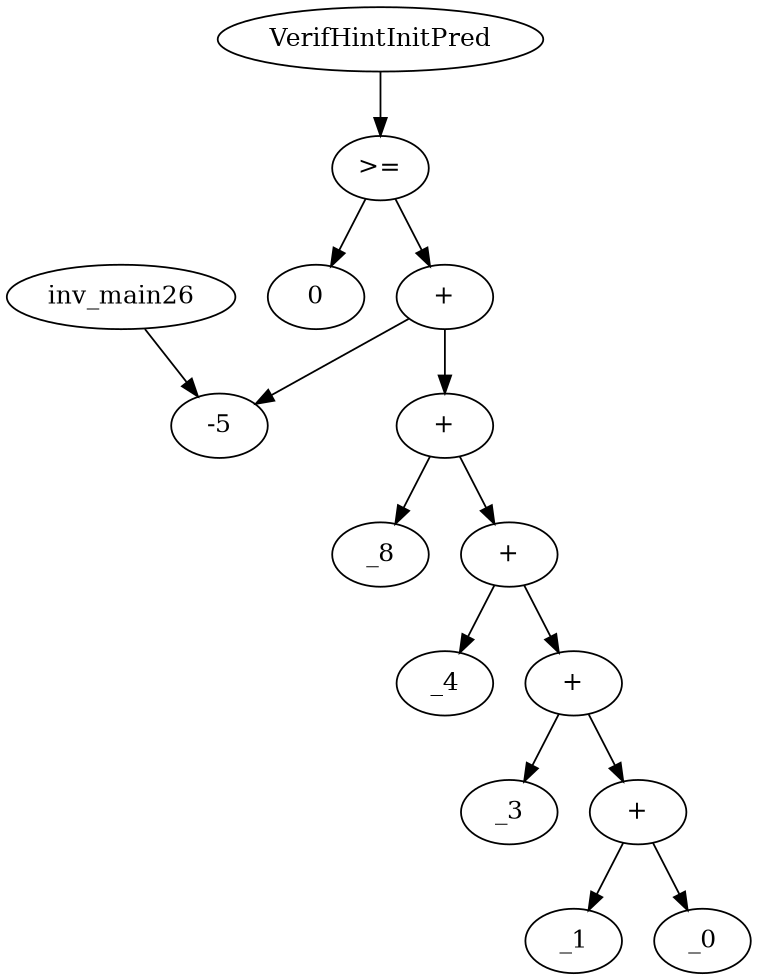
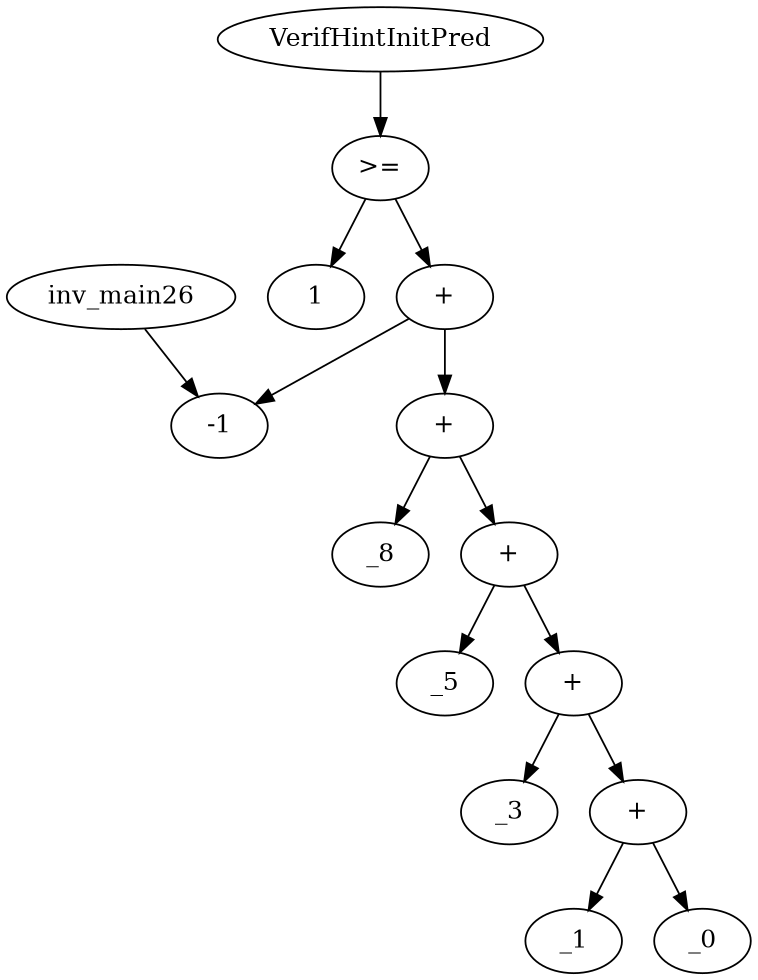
node "0": label "0" -> "1"
node "-5": label "-5" -> "-1"
node "_4": label "_4" -> "_5"
